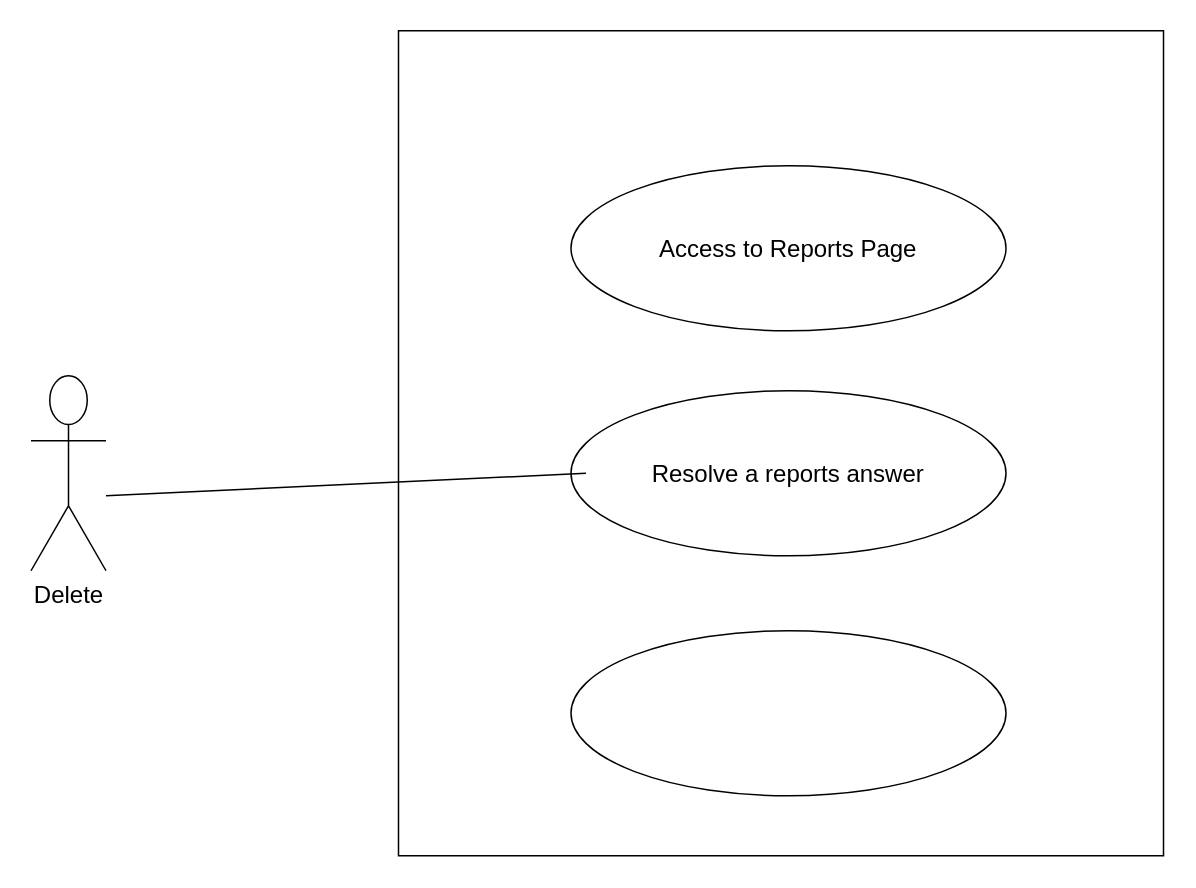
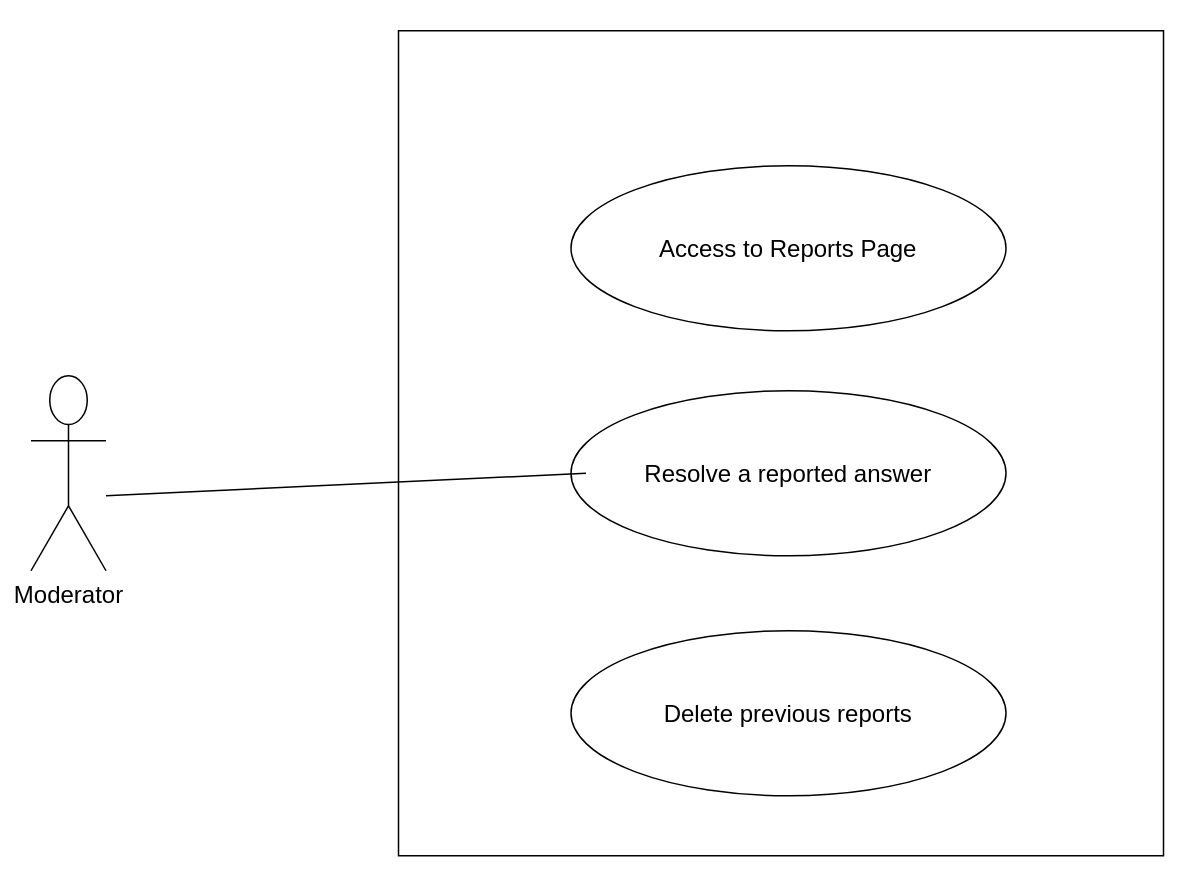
node "Resolve a reports answer": label "Resolve a reports answer" -> "Resolve a reported answer"
node "Delete": label "Delete" -> "Moderator"
node "Delete previous reports": added
